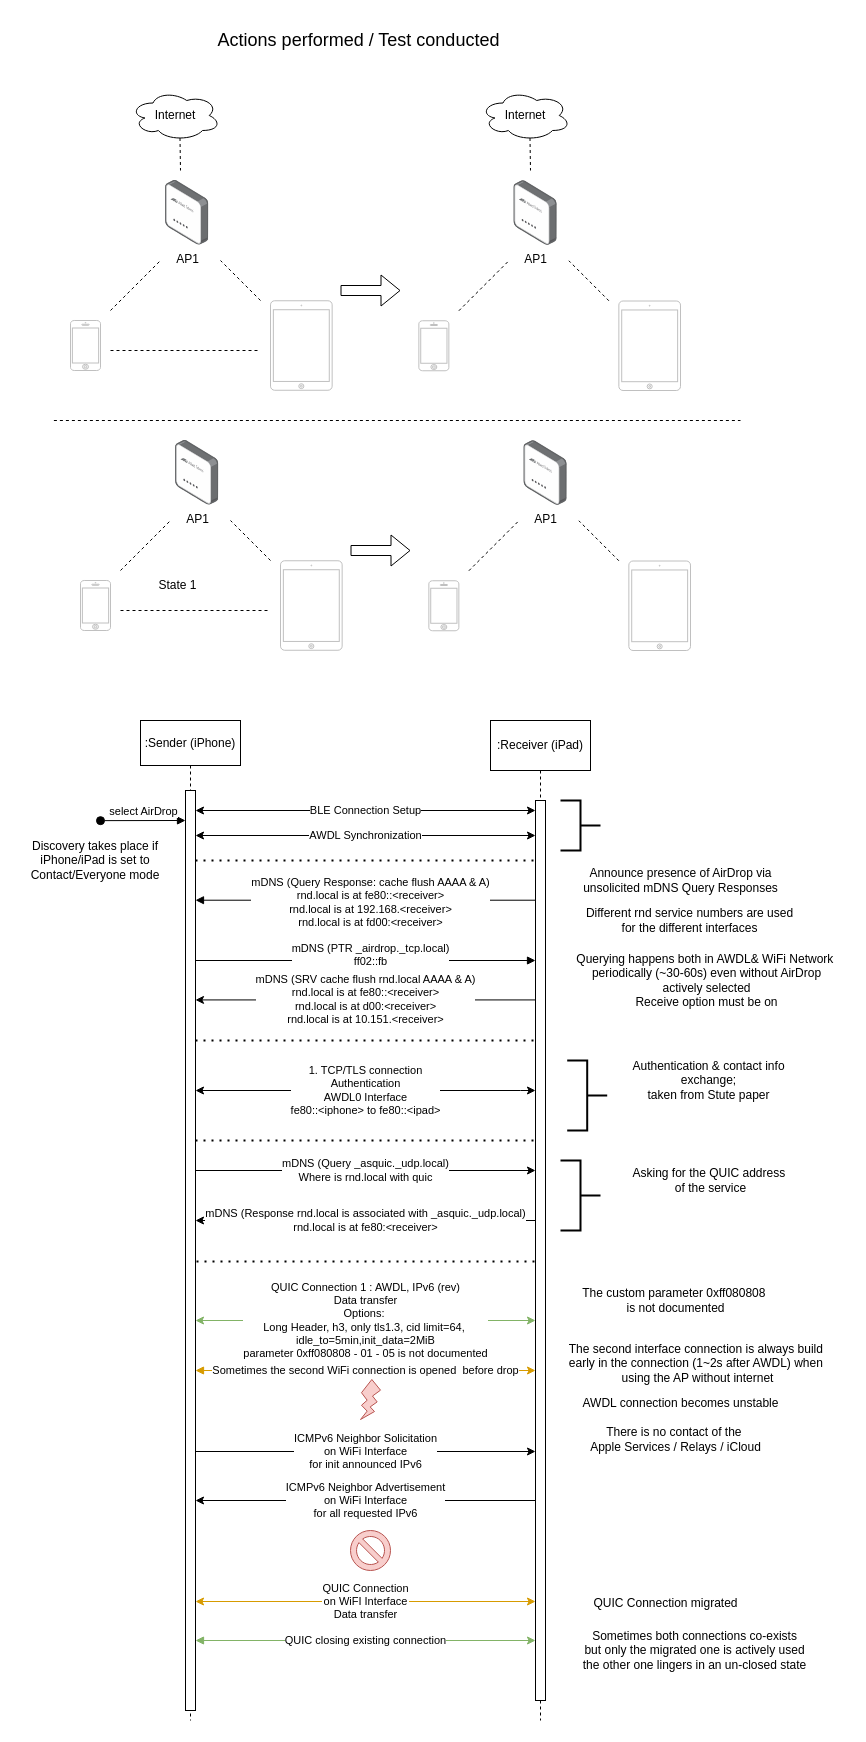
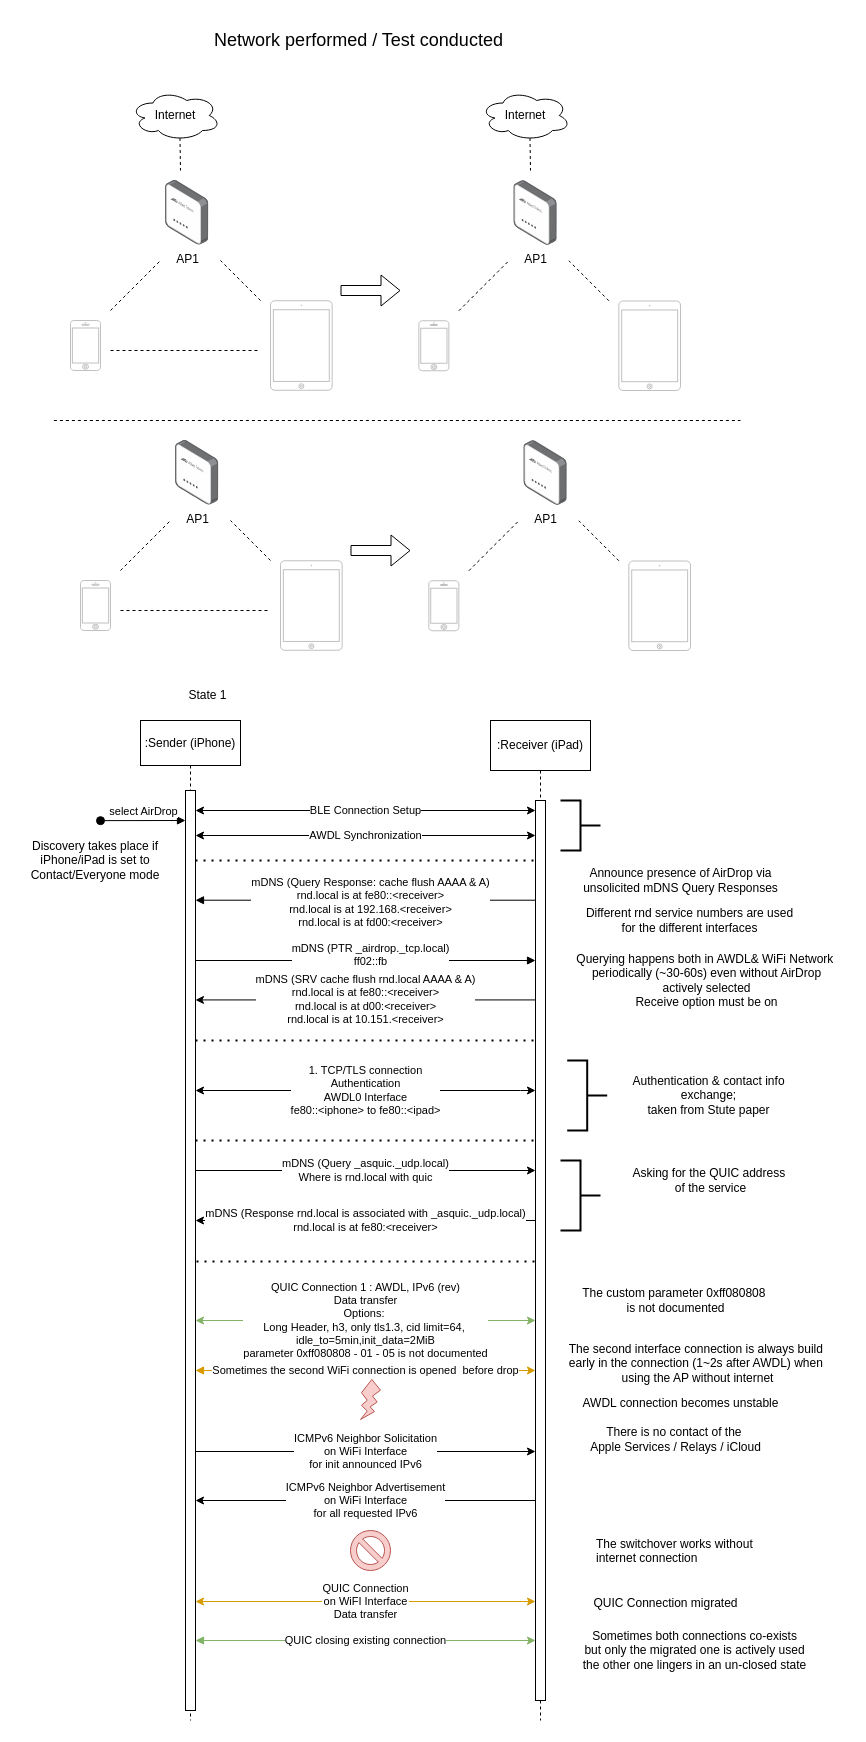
node "Actions performed / Test conducted": label "Actions performed / Test conducted" -> "Network performed / Test conducted"
node "State 1": moved (177, 586) -> (207, 696)
node "Authentication & contact info exchange; taken from Stute paper": moved (709, 1081) -> (709, 1096)
node "The switchover works without internet connection": added
